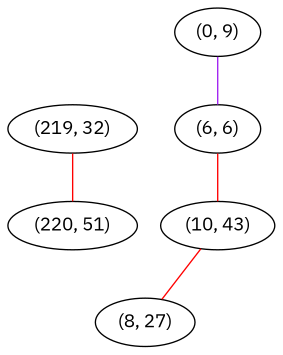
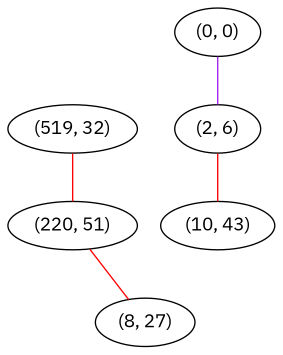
node "(0, 9)": label "(0, 9)" -> "(0, 0)"
node "(219, 32)": label "(219, 32)" -> "(519, 32)"
node "(6, 6)": label "(6, 6)" -> "(2, 6)"
edge "(10, 43)" -- "(8, 27)": now "(220, 51)" -- "(8, 27)"
